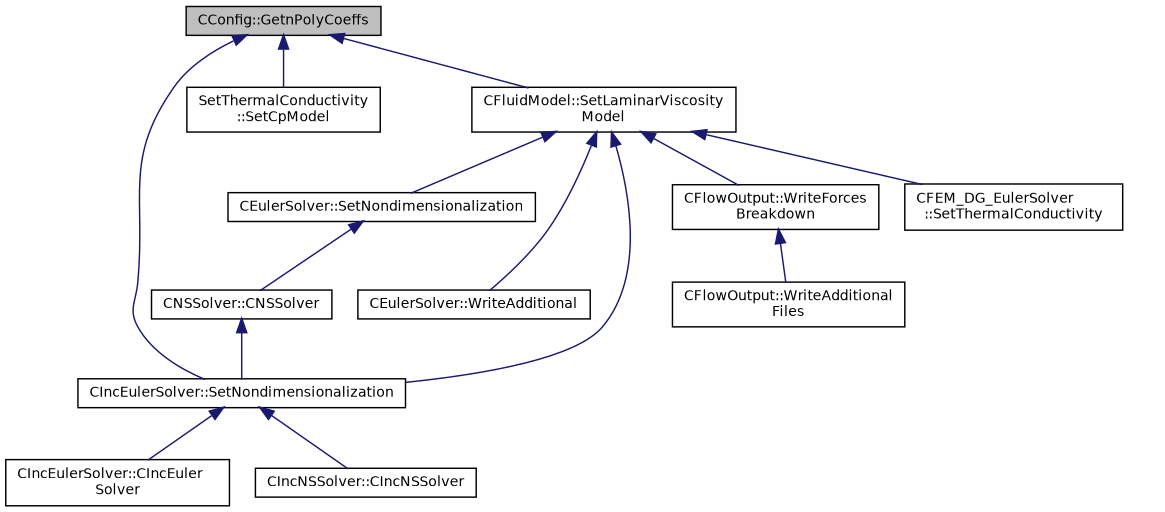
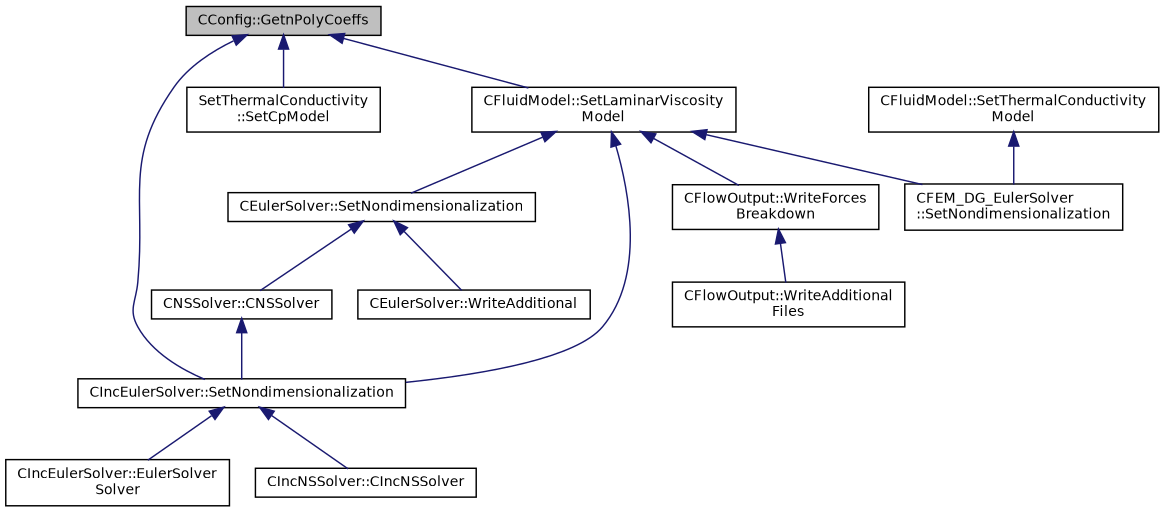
node "CFluidModel::SetThermalConductivity Model": added
node "CFEM_DG_EulerSolver ::SetThermalConductivity": label "CFEM_DG_EulerSolver ::SetThermalConductivity" -> "CFEM_DG_EulerSolver ::SetNondimensionalization"
edge "CEulerSolver::WriteAdditional" -> "CFluidModel::SetLaminarViscosity Model": now "CEulerSolver::WriteAdditional" -> "CEulerSolver::SetNondimensionalization"
node "CIncEulerSolver::CIncEuler Solver": label "CIncEulerSolver::CIncEuler Solver" -> "CIncEulerSolver::EulerSolver Solver"
